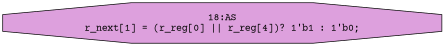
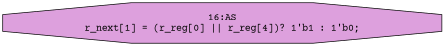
node "18:AS r_next[1] = (r_reg[0] || r_reg[4])? 1'b1 : 1'b0;": label "18:AS r_next[1] = (r_reg[0] || r_reg[4])? 1'b1 : 1'b0;" -> "16:AS r_next[1] = (r_reg[0] || r_reg[4])? 1'b1 : 1'b0;"
